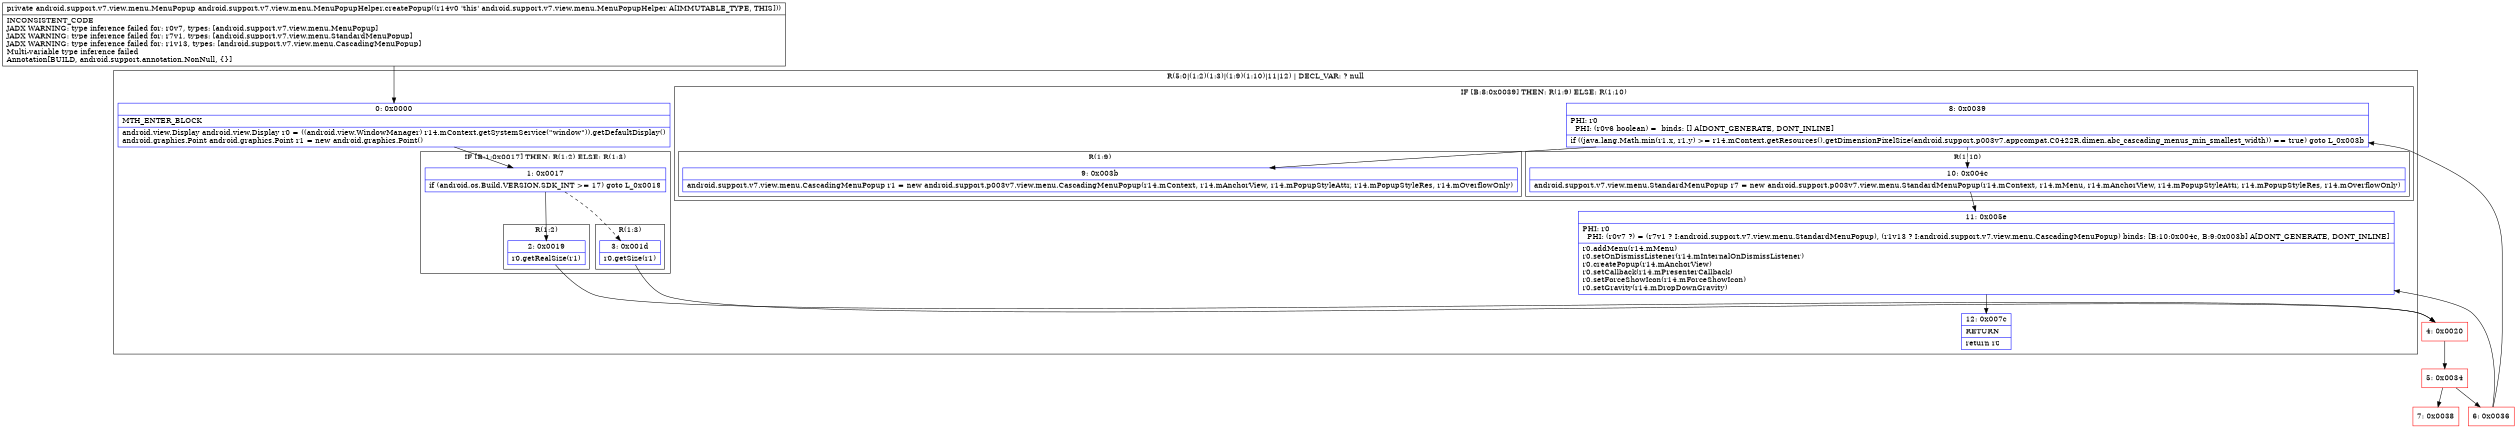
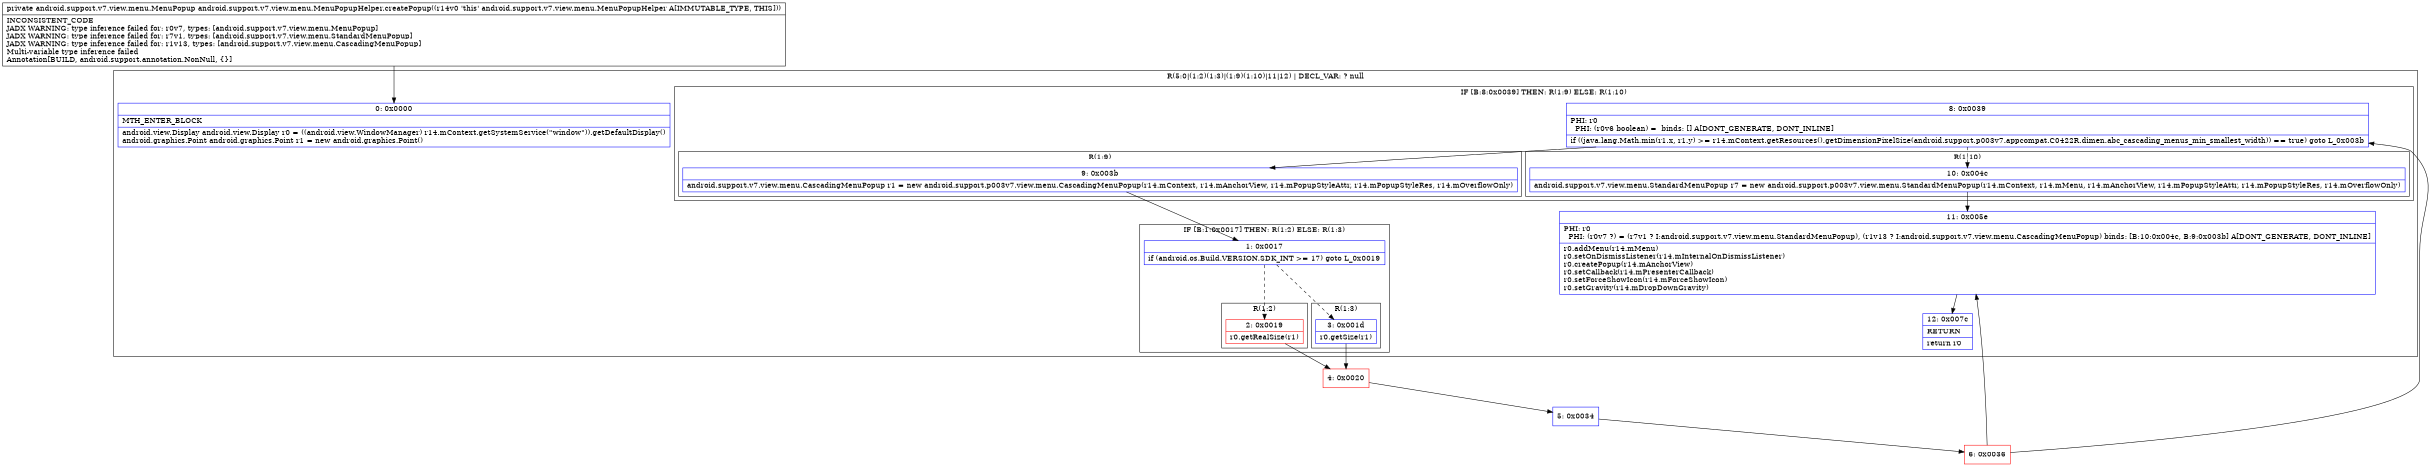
edge "0: 0x0000" -> "1: 0x0017": now "9: 0x003b" -> "1: 0x0017"
edge "1: 0x0017" -> "2: 0x0019": style solid -> dashed
node "2: 0x0019": color blue -> red
node "5: 0x0034": color red -> blue
node "7: 0x0038": removed
